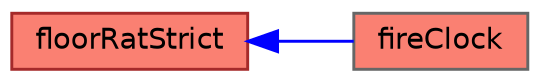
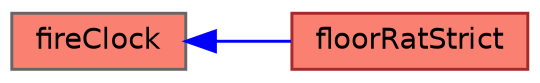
edge "fireClock" -> "floorRatStrict": reversed
